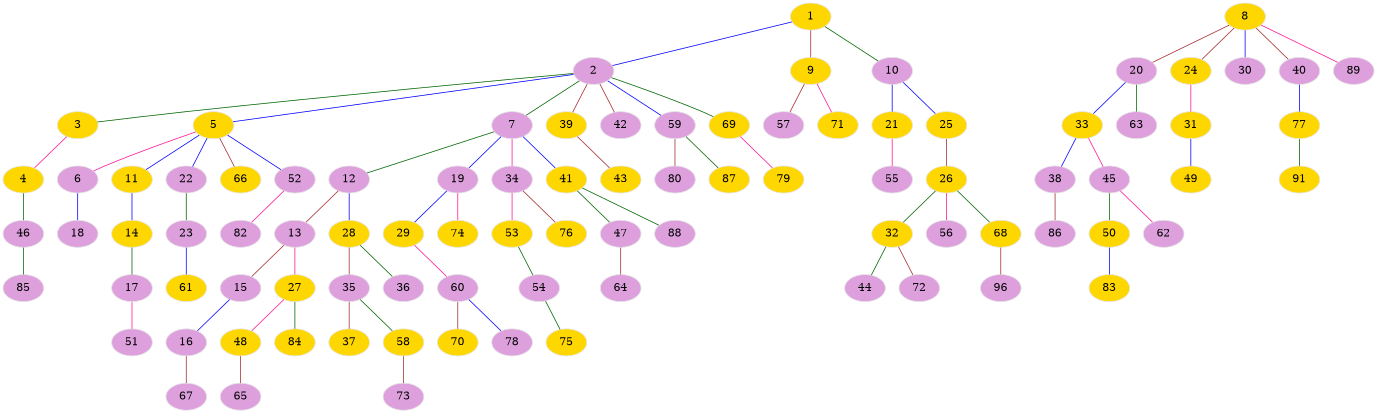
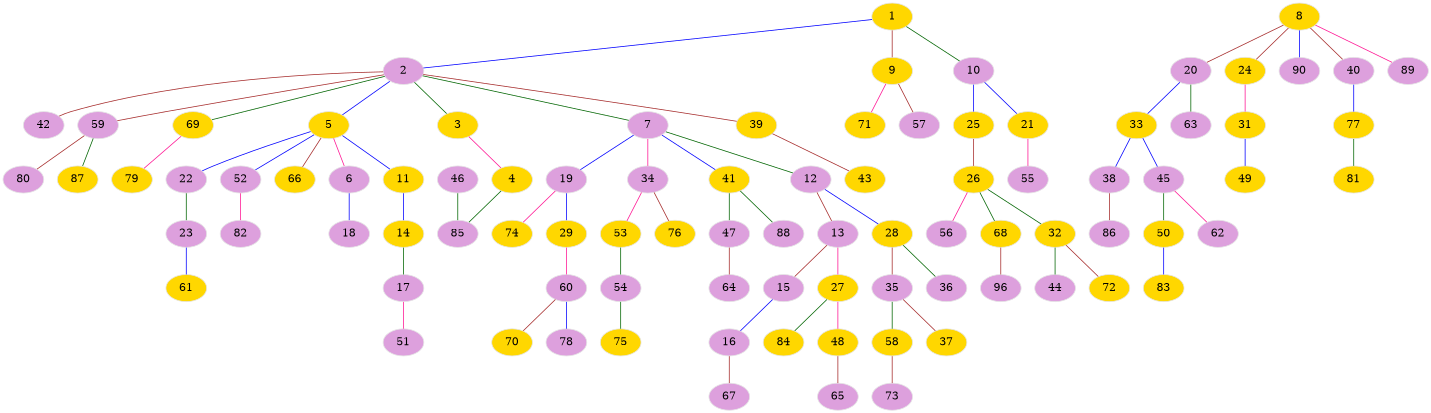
node "30": label "30" -> "90"
edge "2" -- "59": color blue -> brown
edge "33" -- "45": color deeppink -> blue
node "91": label "91" -> "81"
edge "4" -- "46": now "4" -- "85"
node "72": fillcolor plum -> gold
